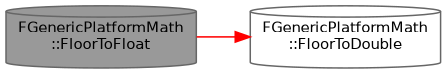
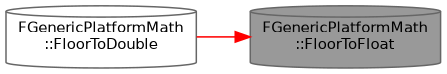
edge "FGenericPlatformMath ::FloorToFloat" -> "FGenericPlatformMath ::FloorToDouble": reversed
